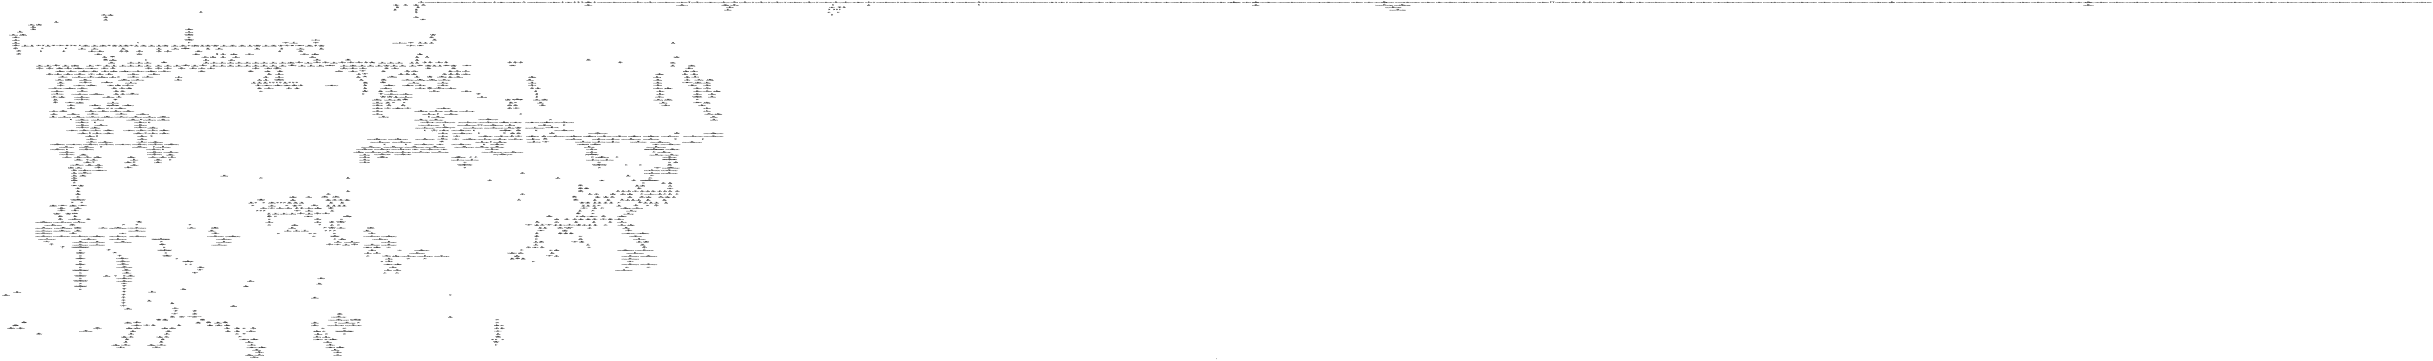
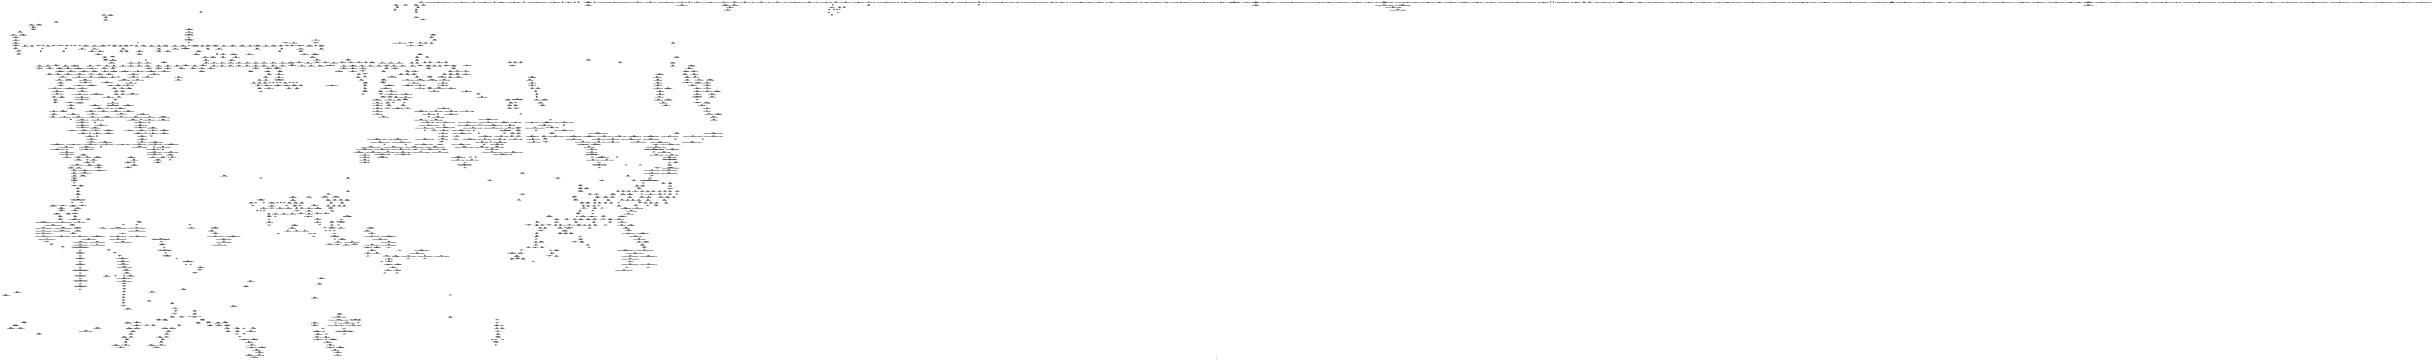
node "NodeID: 7": removed
